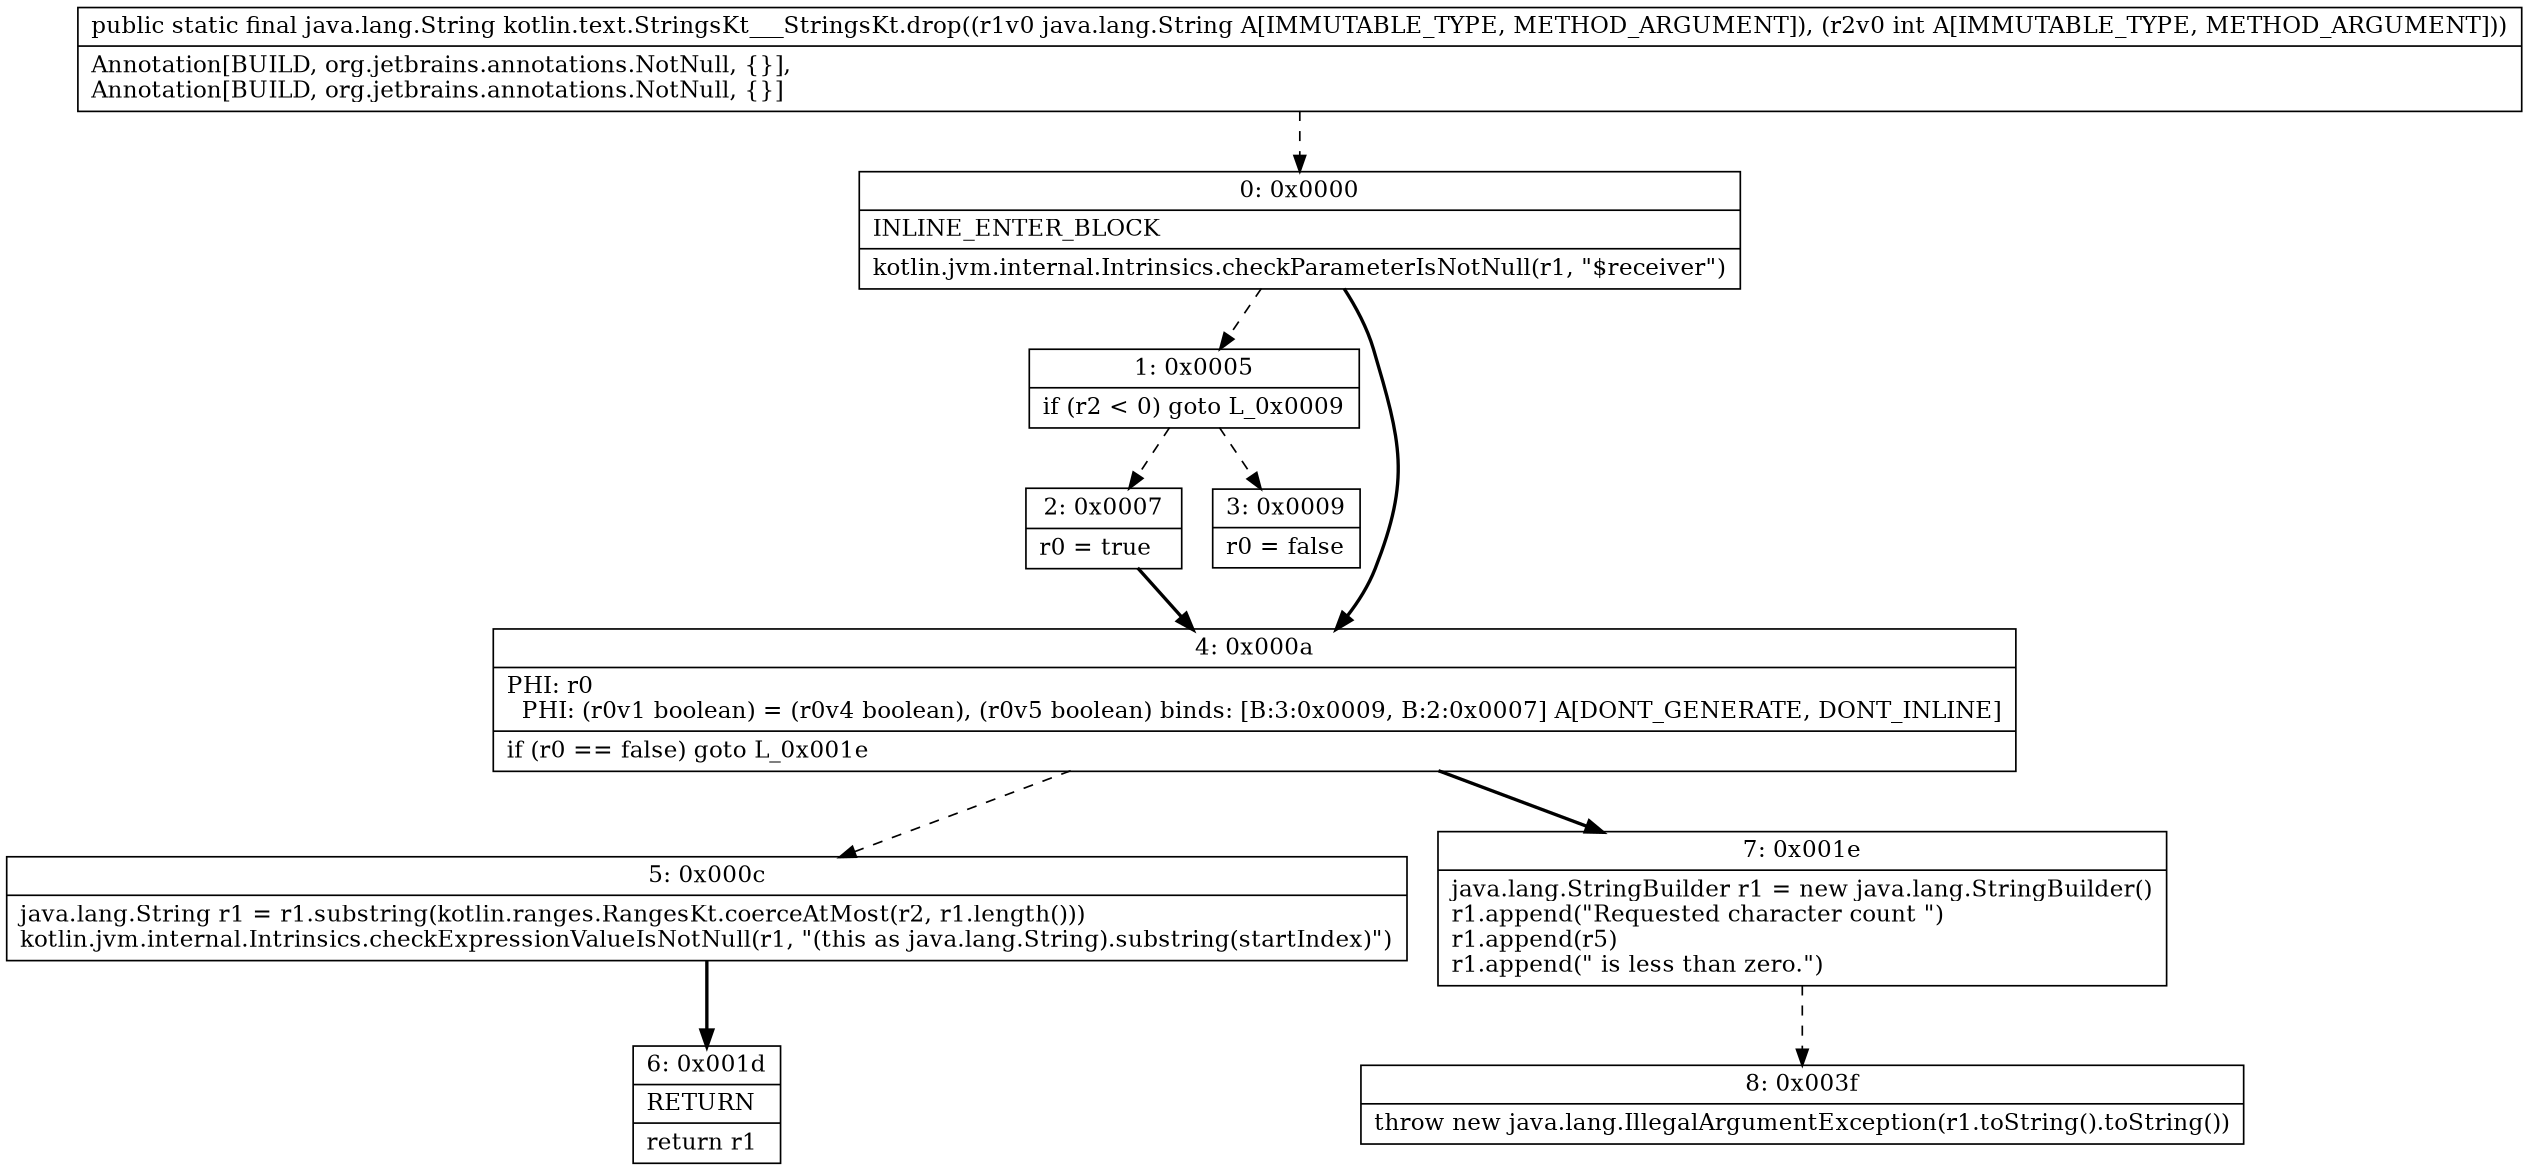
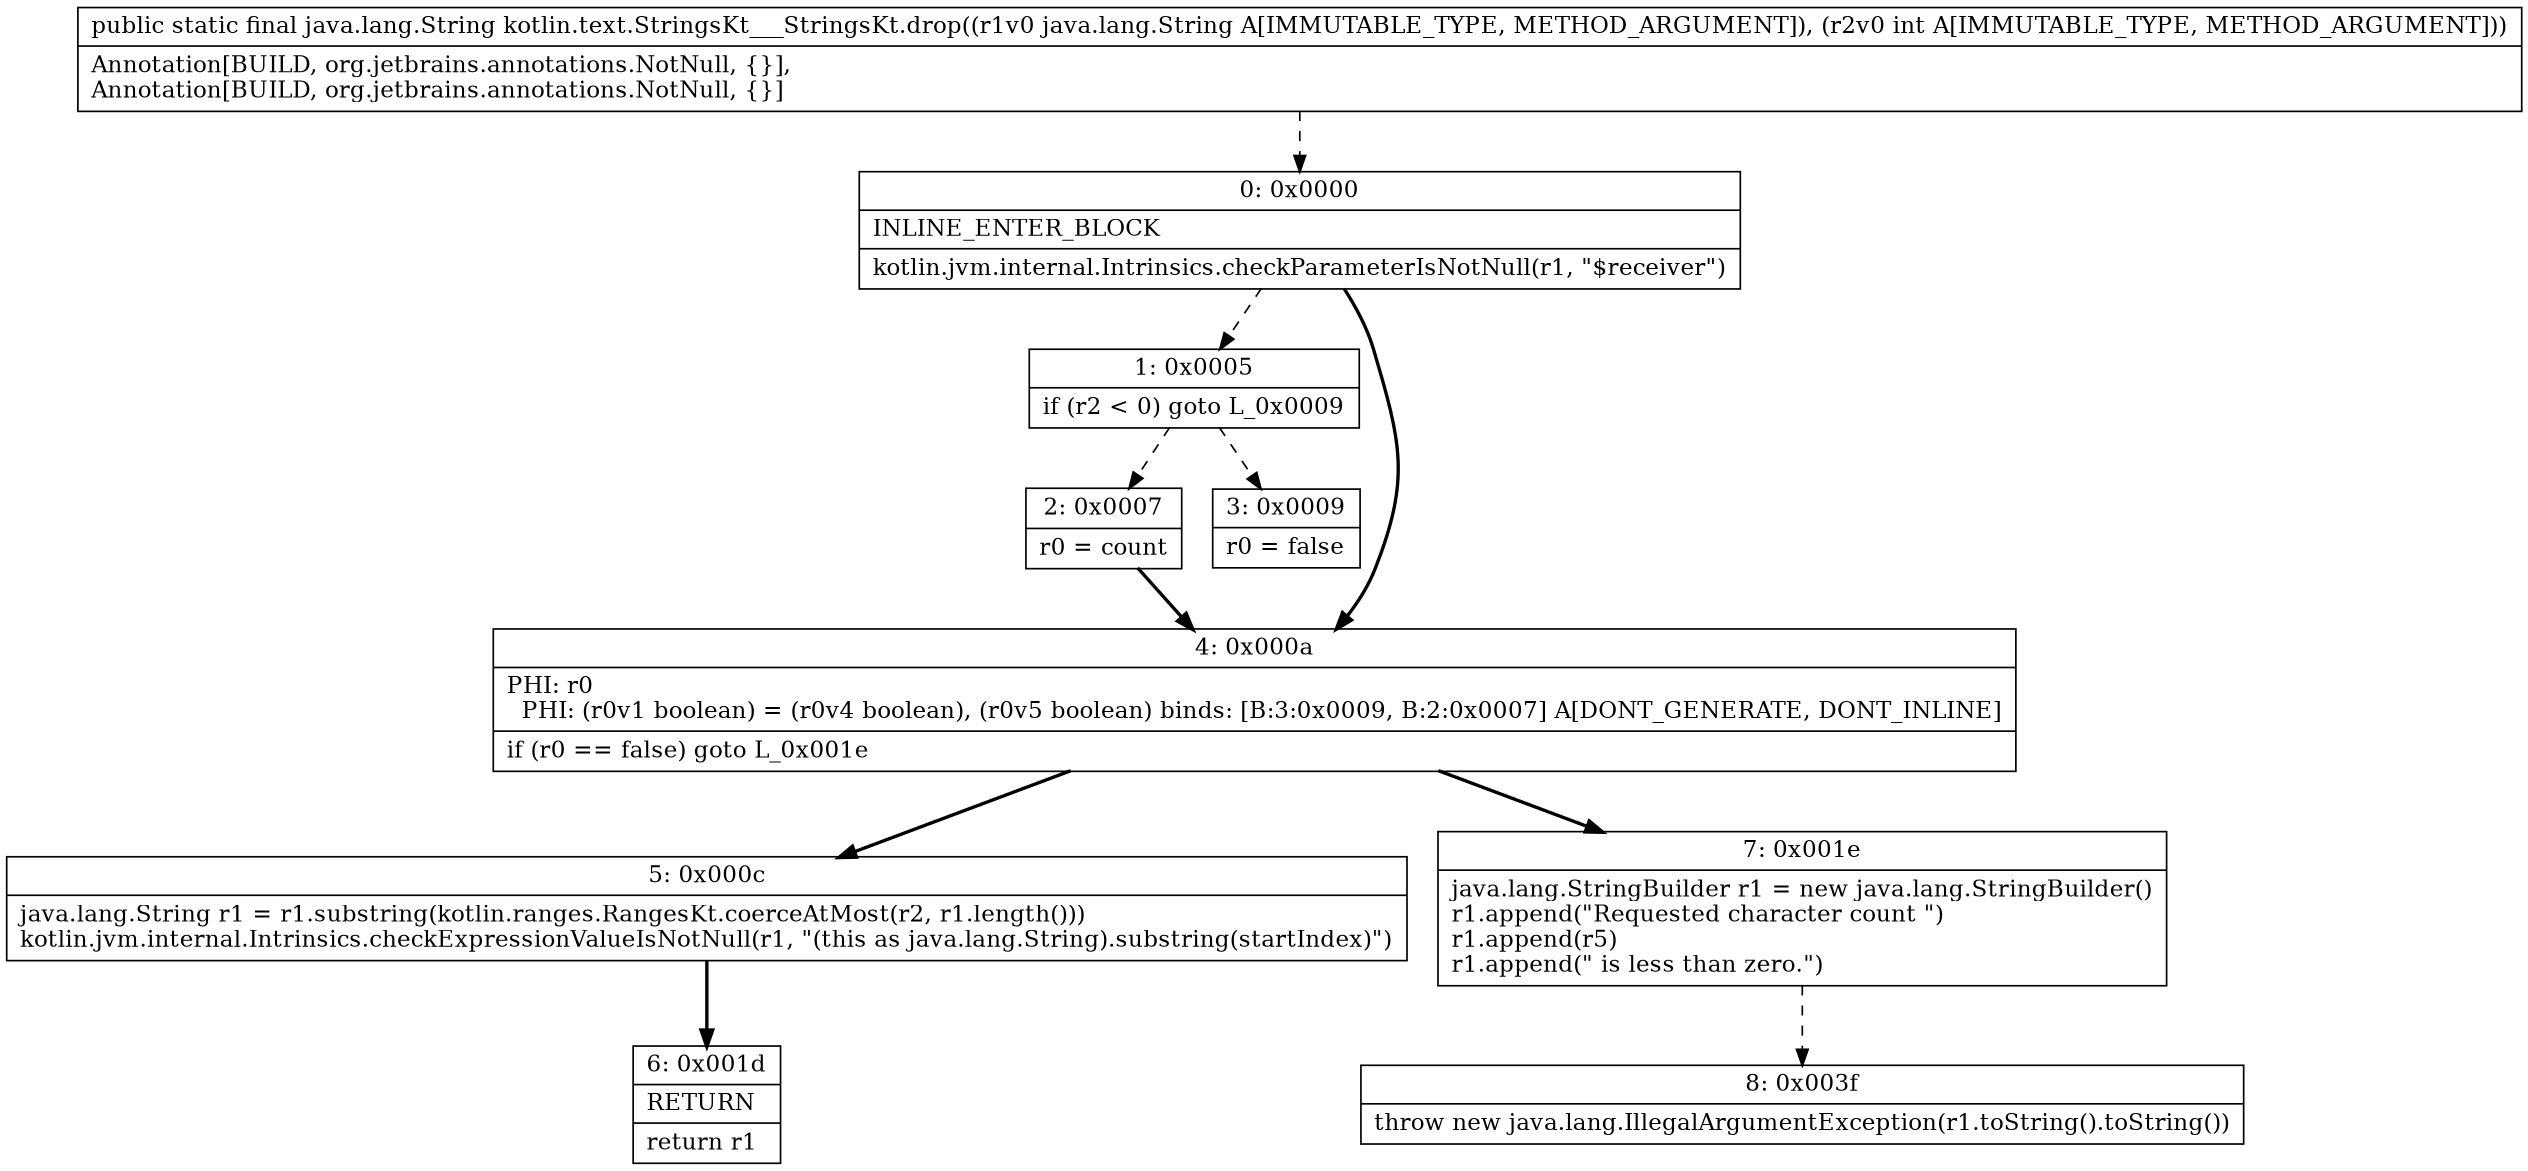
node "2: 0x0007": text "r0 = true" -> "r0 = count"
edge "4: 0x000a" -> "5: 0x000c": style dashed -> bold
